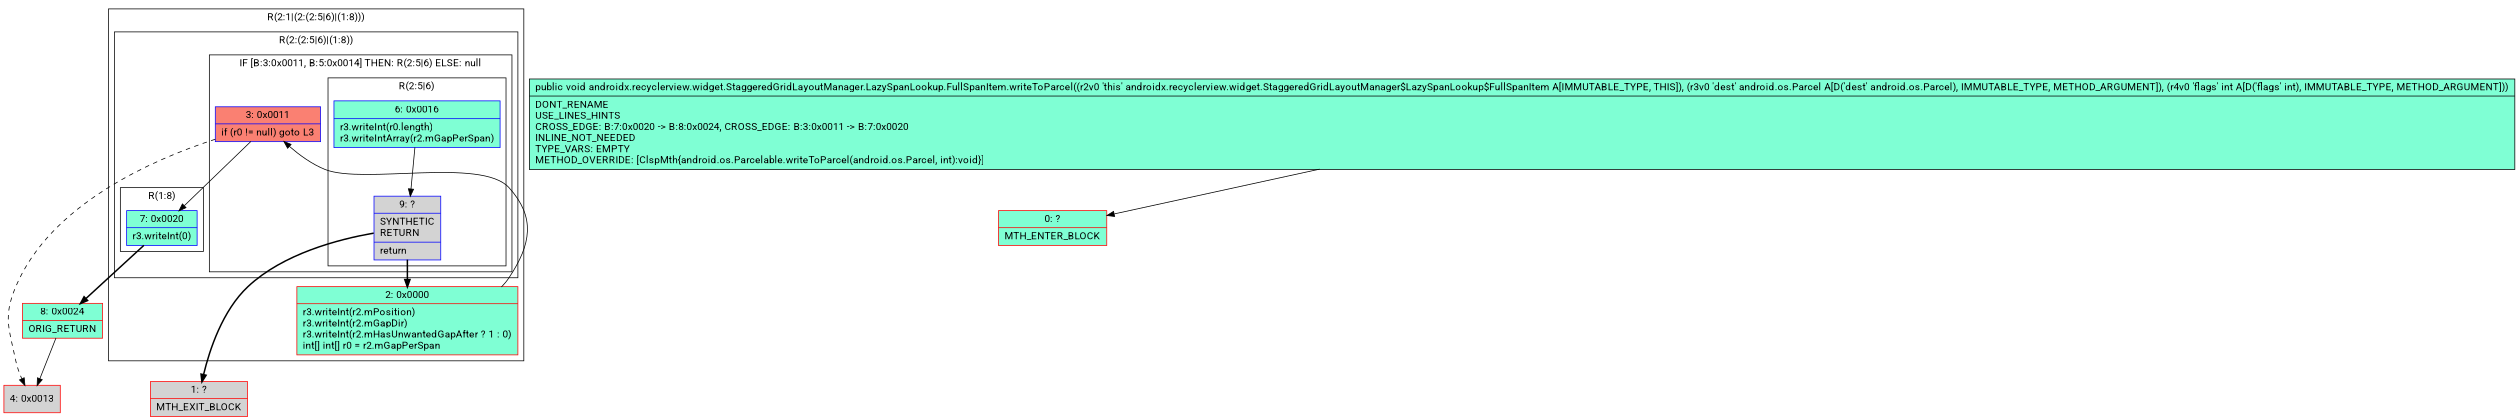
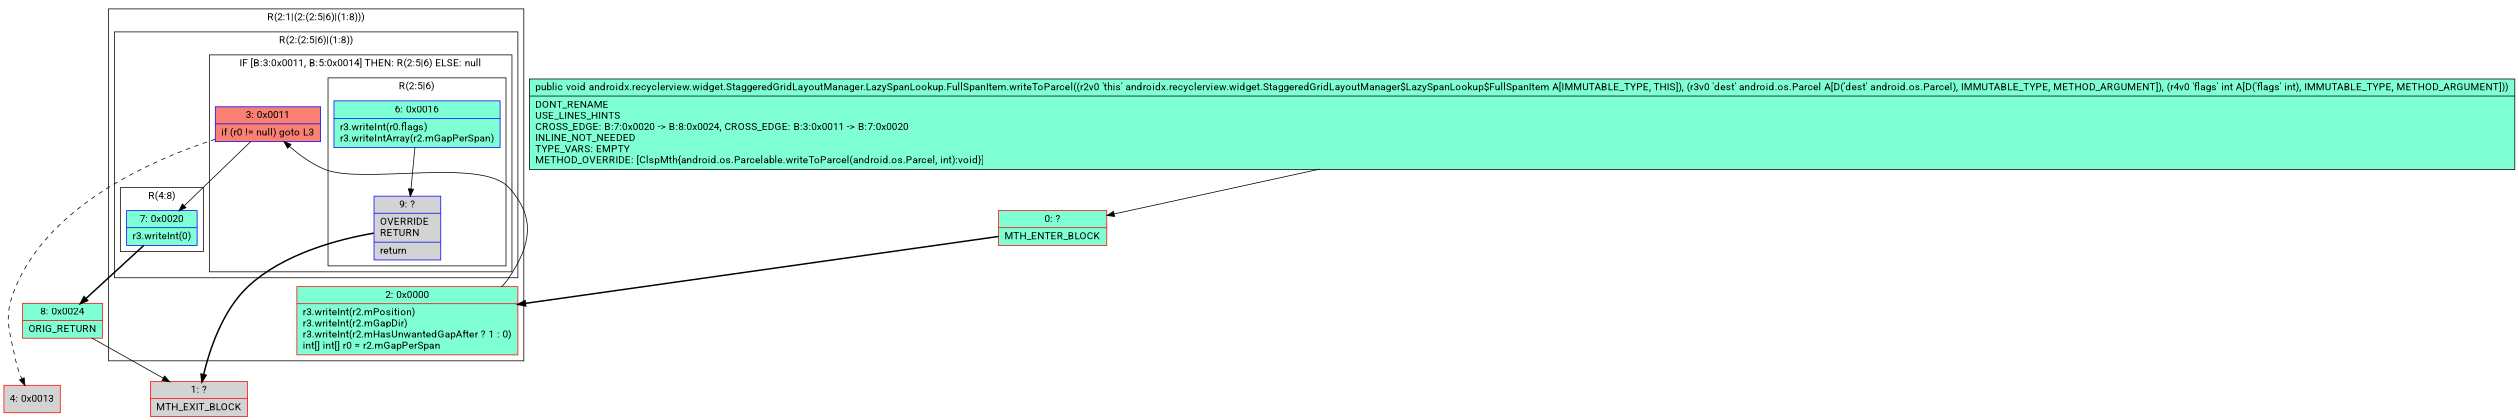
node "6: 0x0016": text "r3.writeInt(r0.length)" -> "r3.writeInt(r0.flags)"
cluster "R(1:8)": label "R(1:8)" -> "R(4:8)"
node "9: ?": text "SYNTHETIC" -> "OVERRIDE"
edge "9: ?" -> "2: 0x0000": now "0: ?" -> "2: 0x0000"
edge "8: 0x0024" -> "4: 0x0013": now "8: 0x0024" -> "1: ?"
